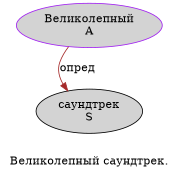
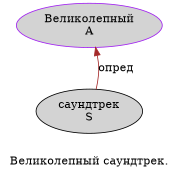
edge "Великолепный A" -> "саундтрек S": reversed
